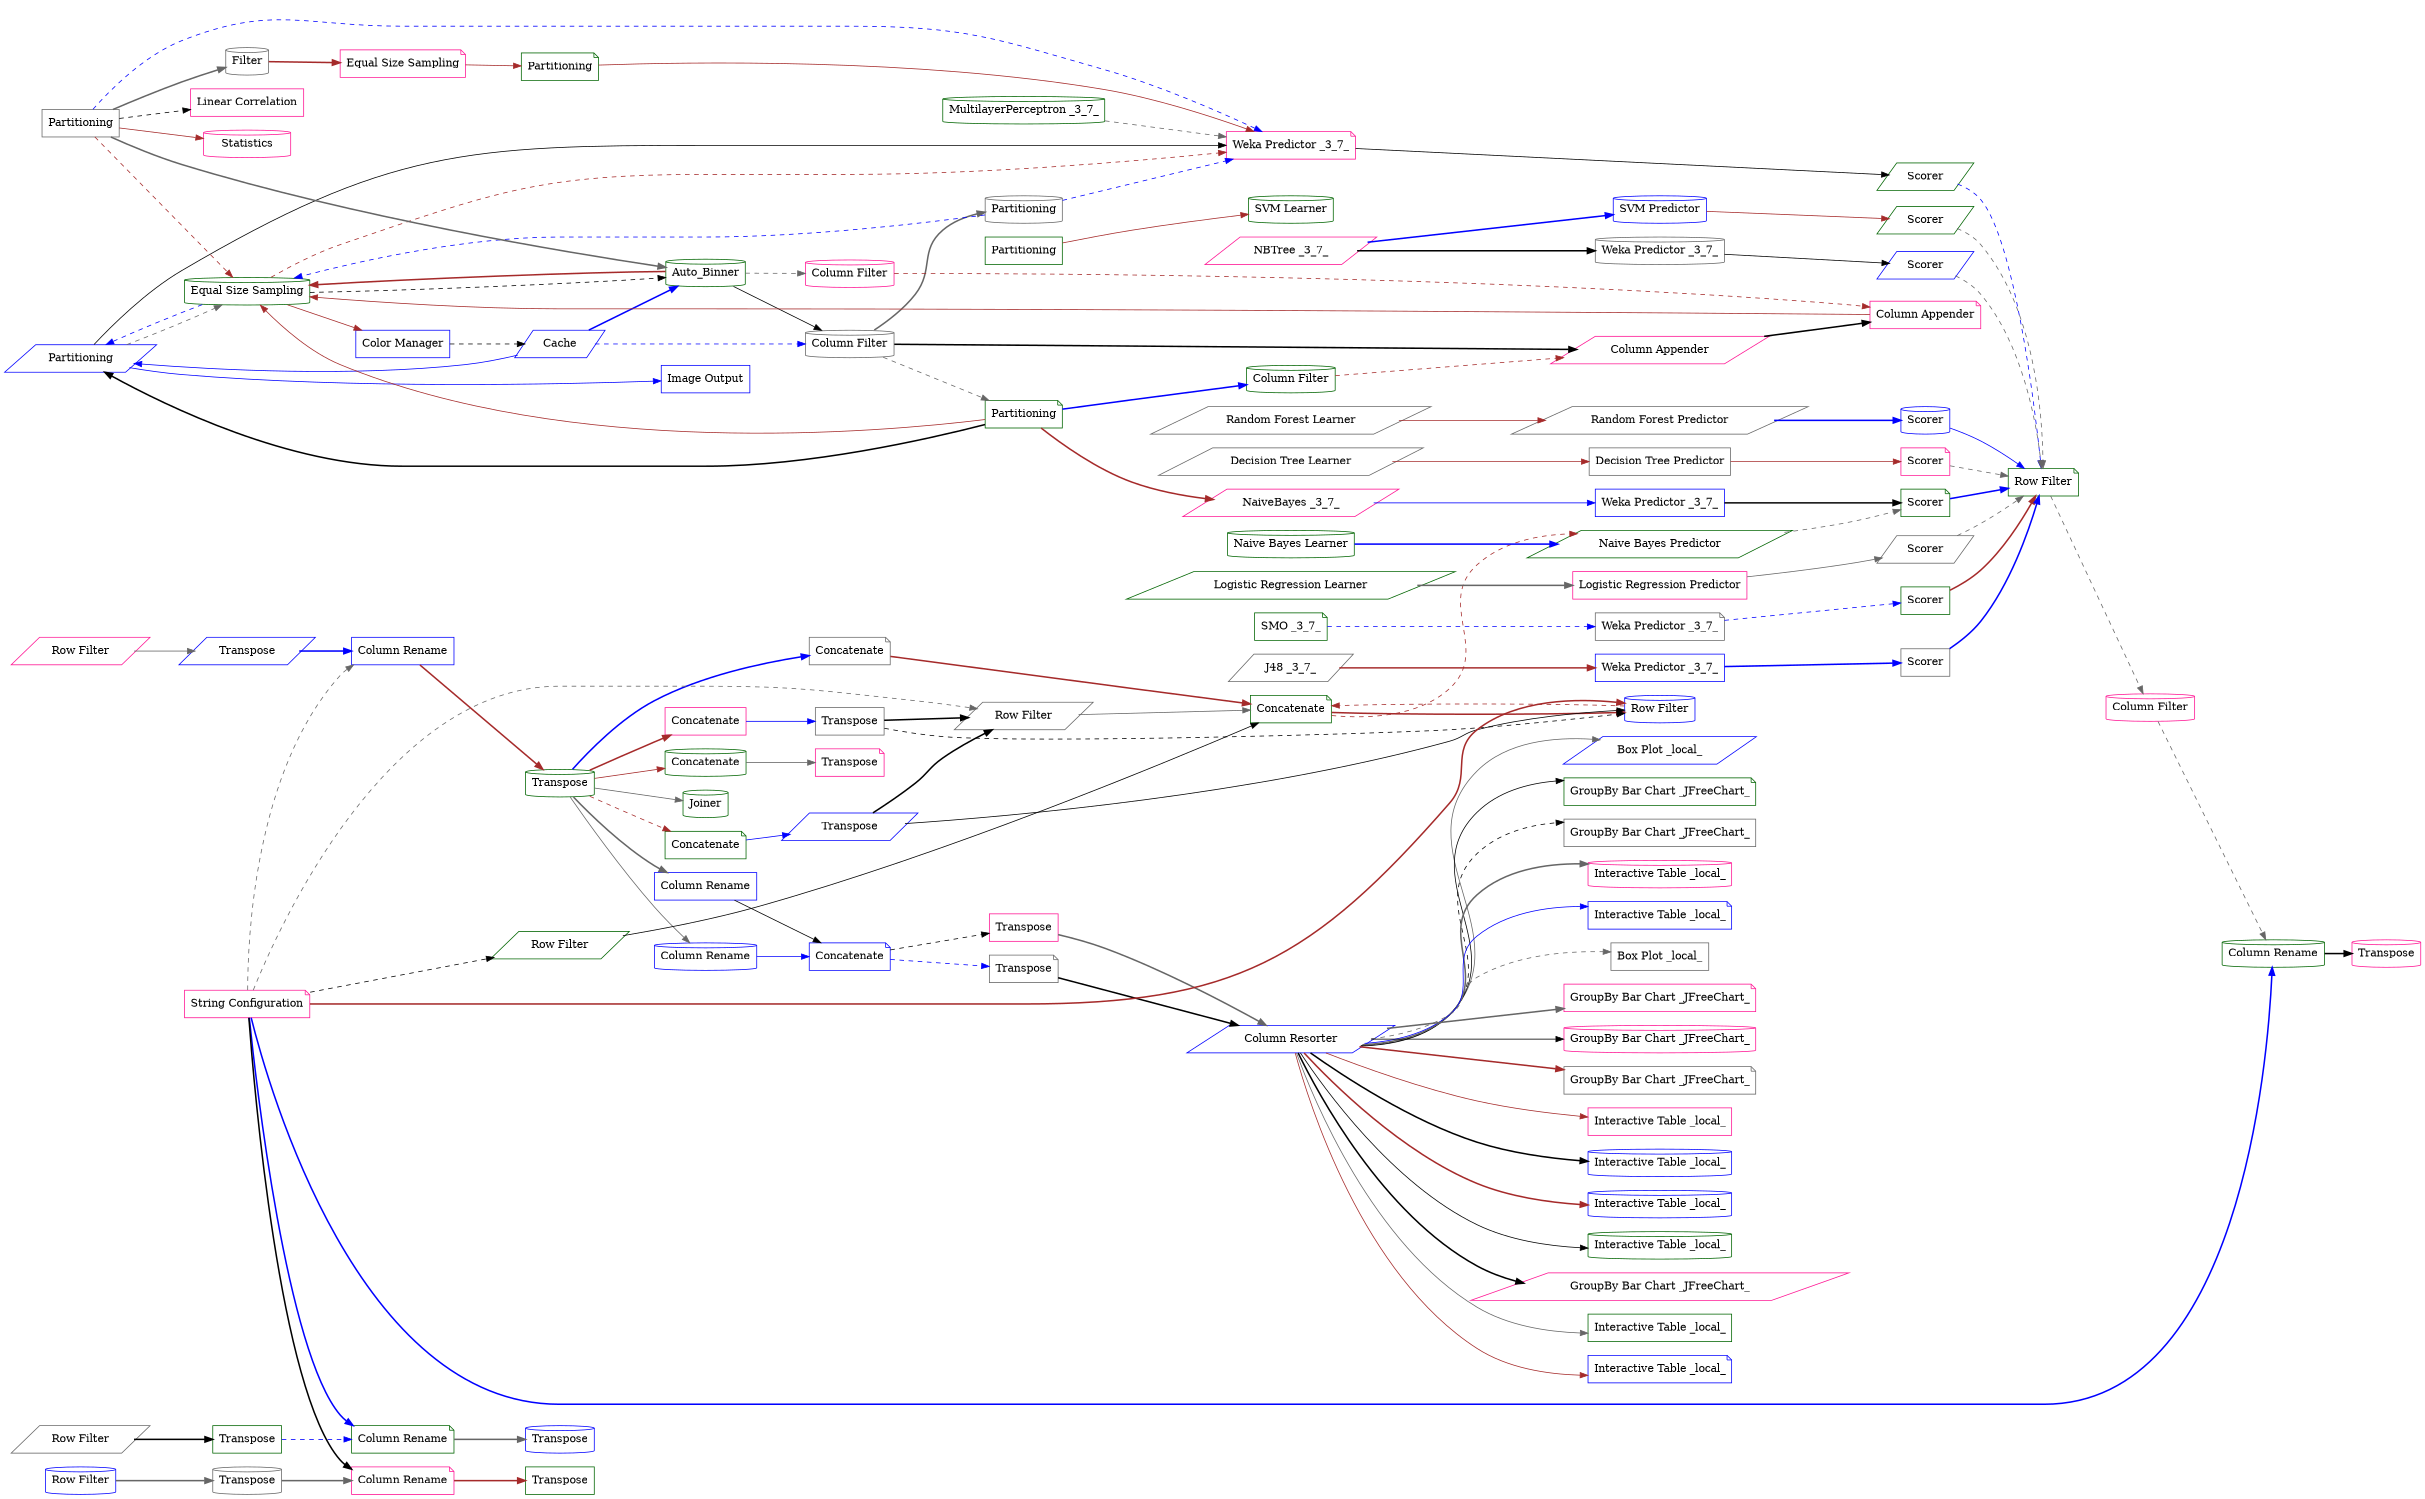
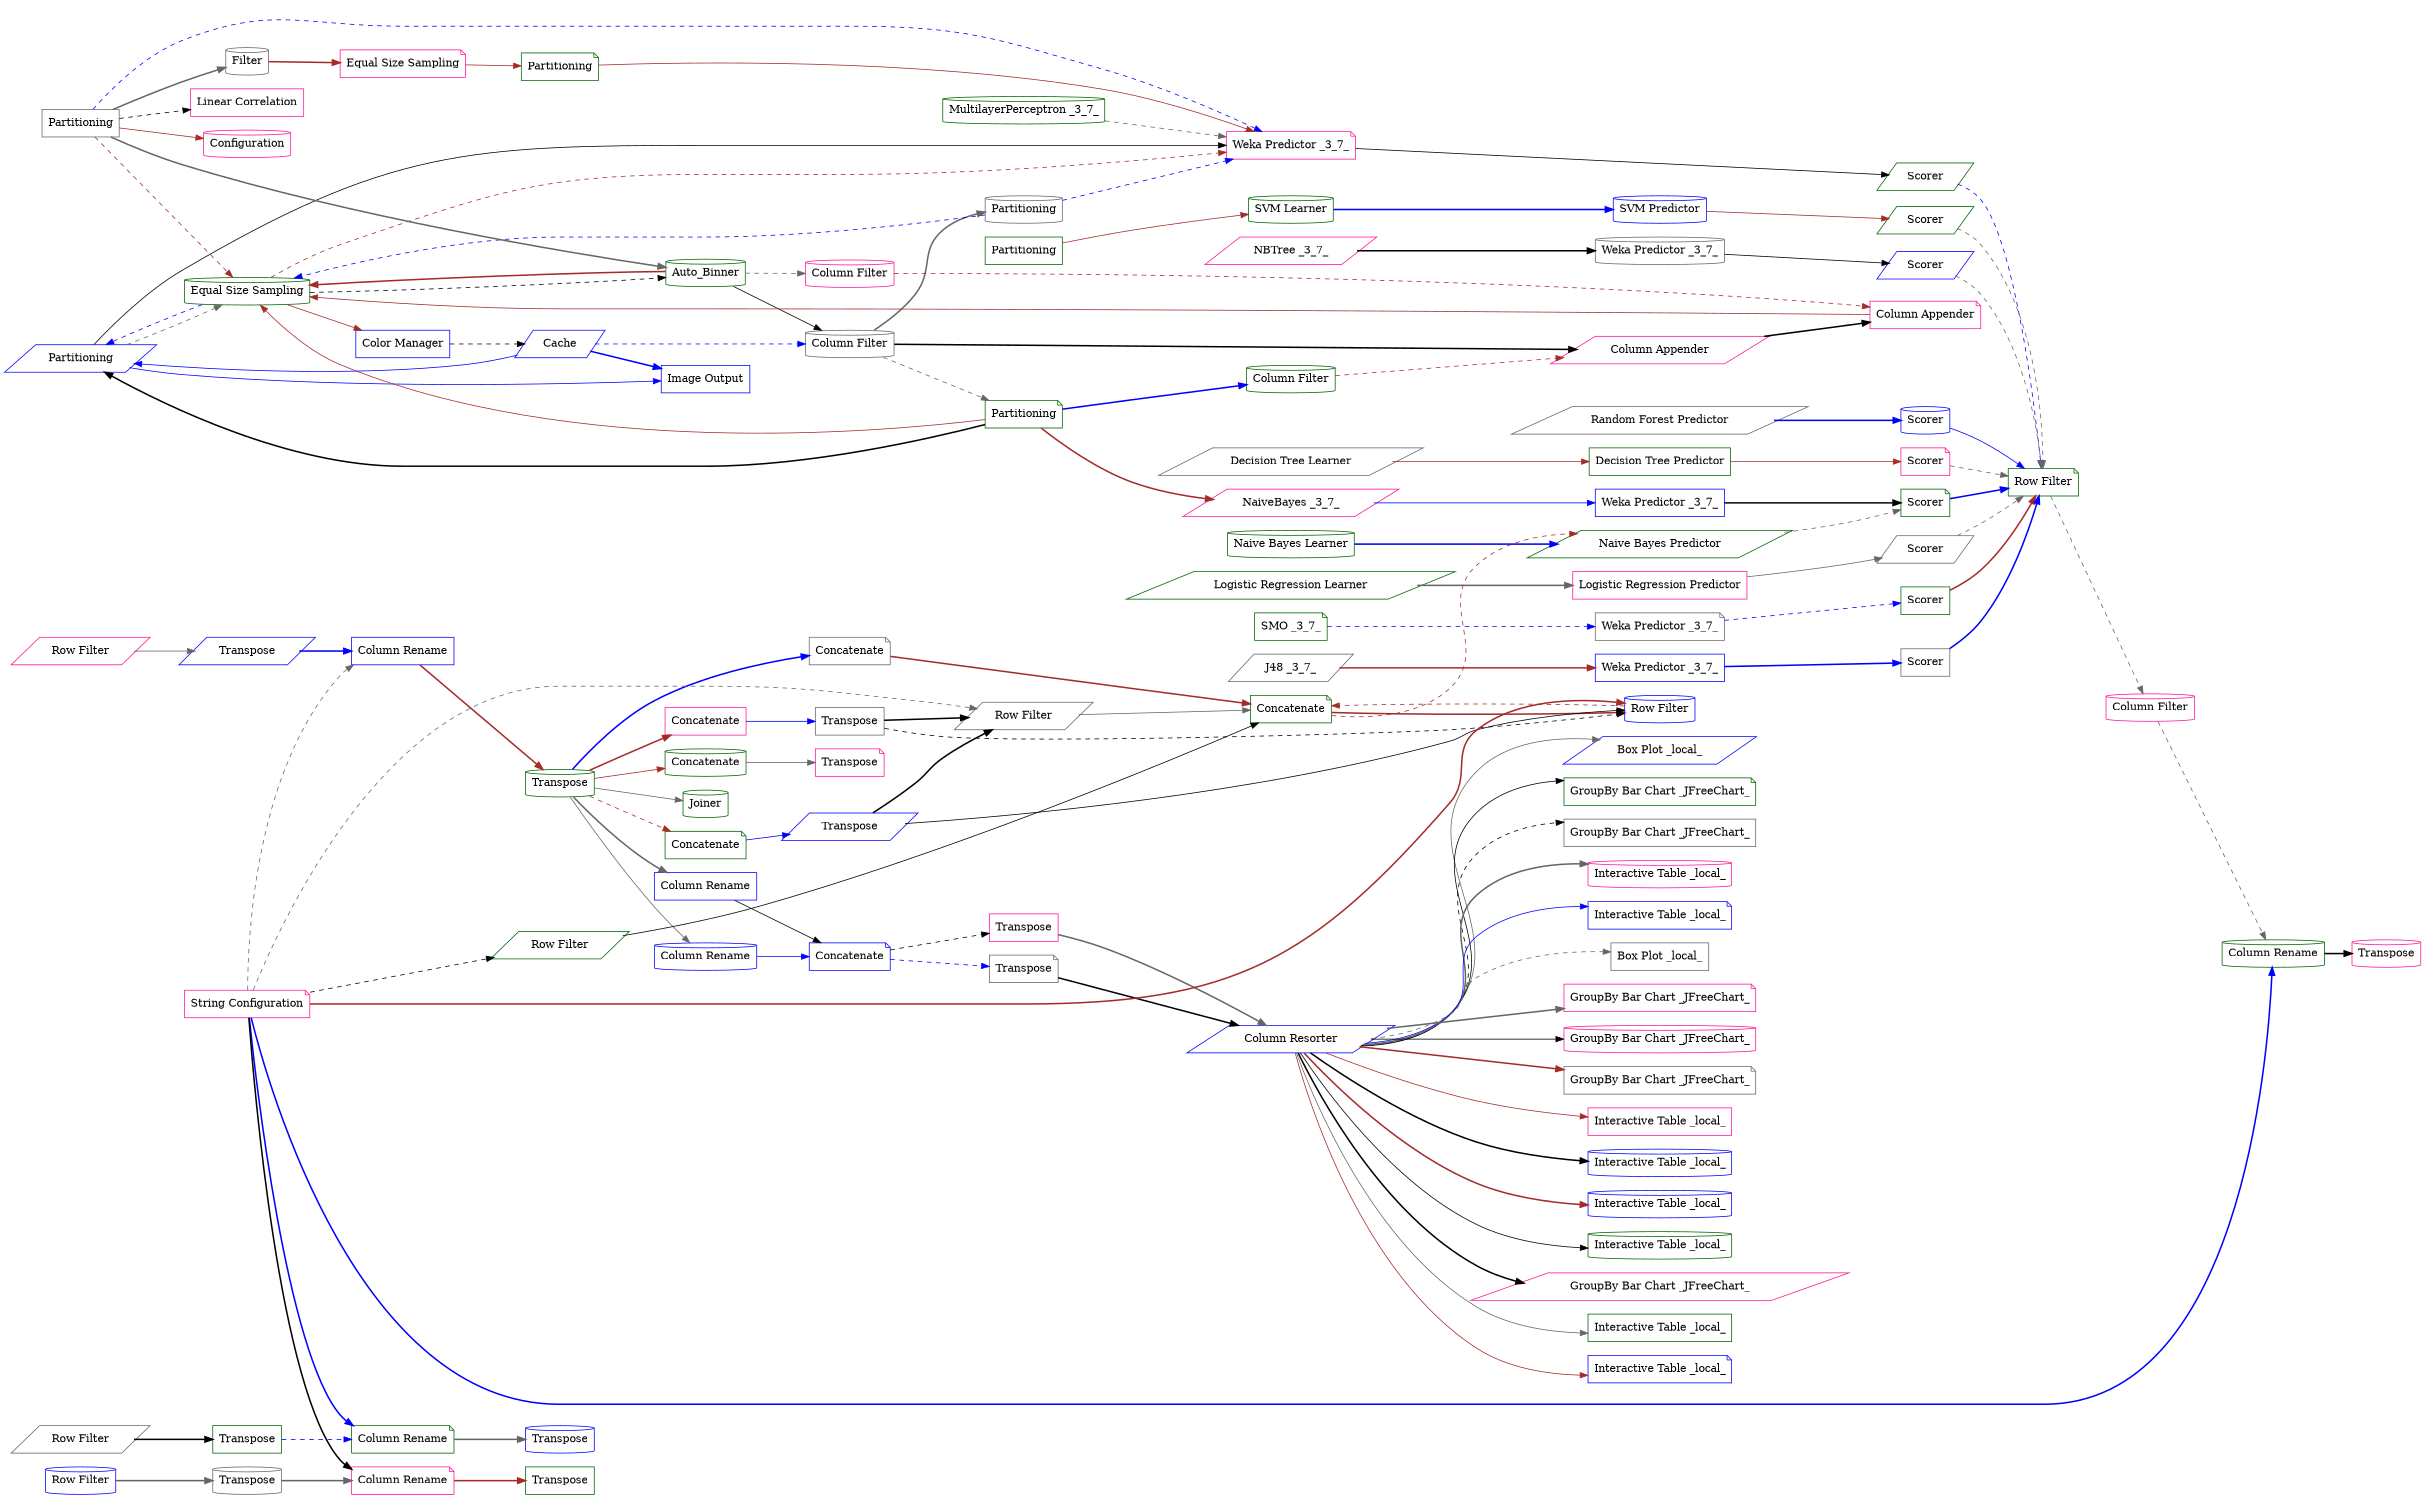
node "Statistics": label "Statistics" -> "Configuration"
edge "NBTree _3_7_" -> "SVM Predictor": now "SVM Learner" -> "SVM Predictor"
edge "Cache" -> "Auto_Binner": now "Cache" -> "Image Output"
node "Random Forest Learner": removed
node "Decision Tree Predictor": color gray40 -> darkgreen
